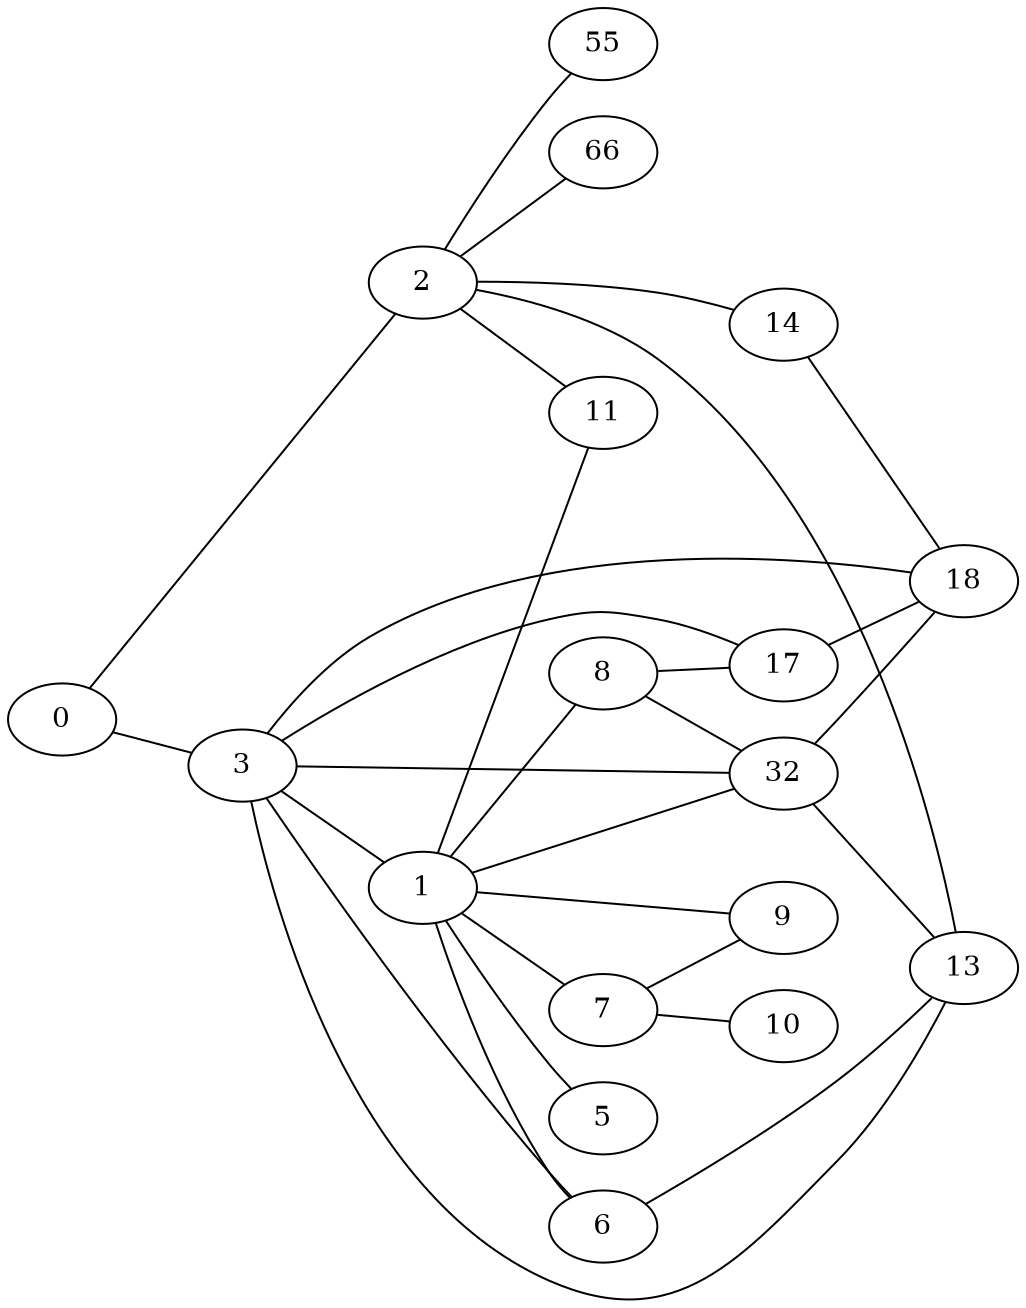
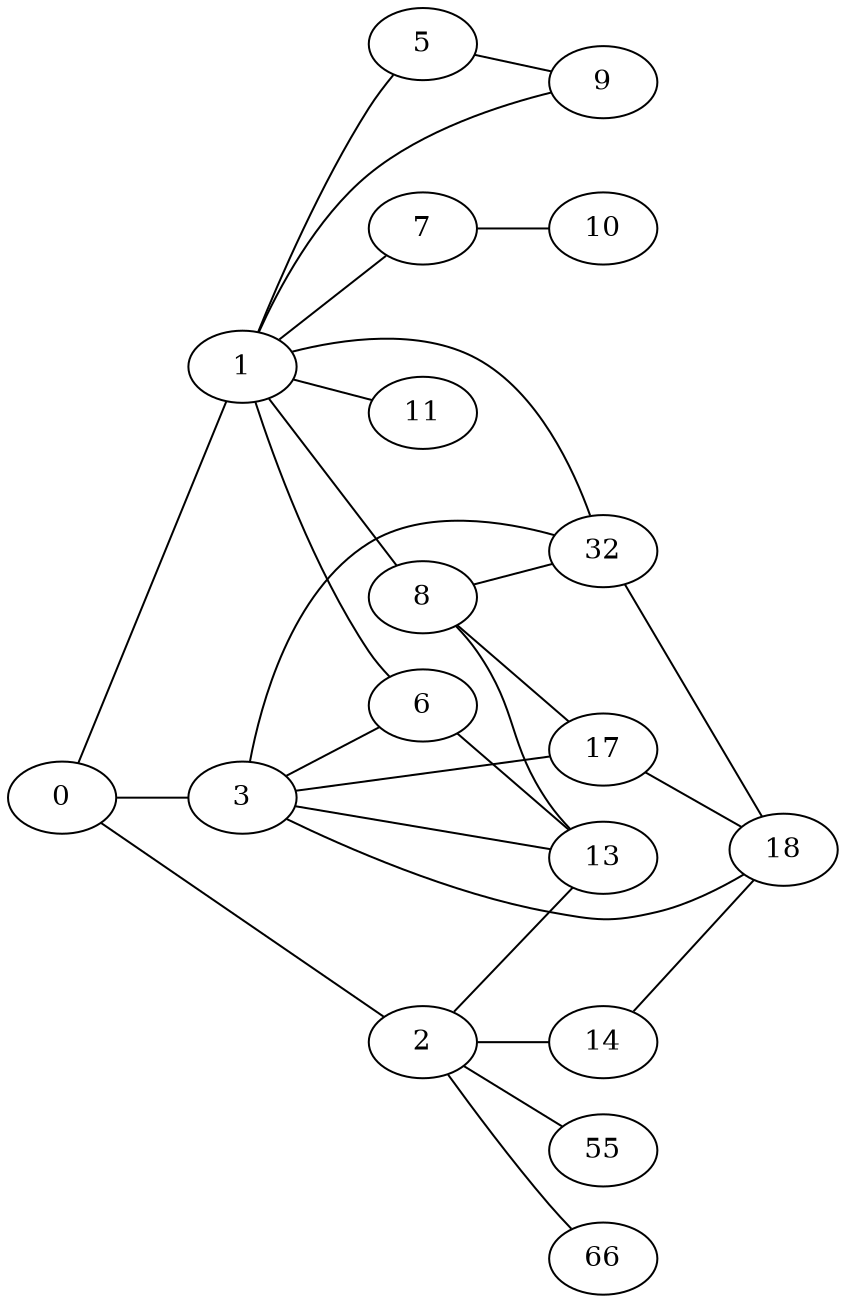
edge "2" -- "11": removed
edge "3" -- "1": now "0" -- "1"
edge "32" -- "13": now "8" -- "13"
edge "9" -- "7": now "9" -- "5"
